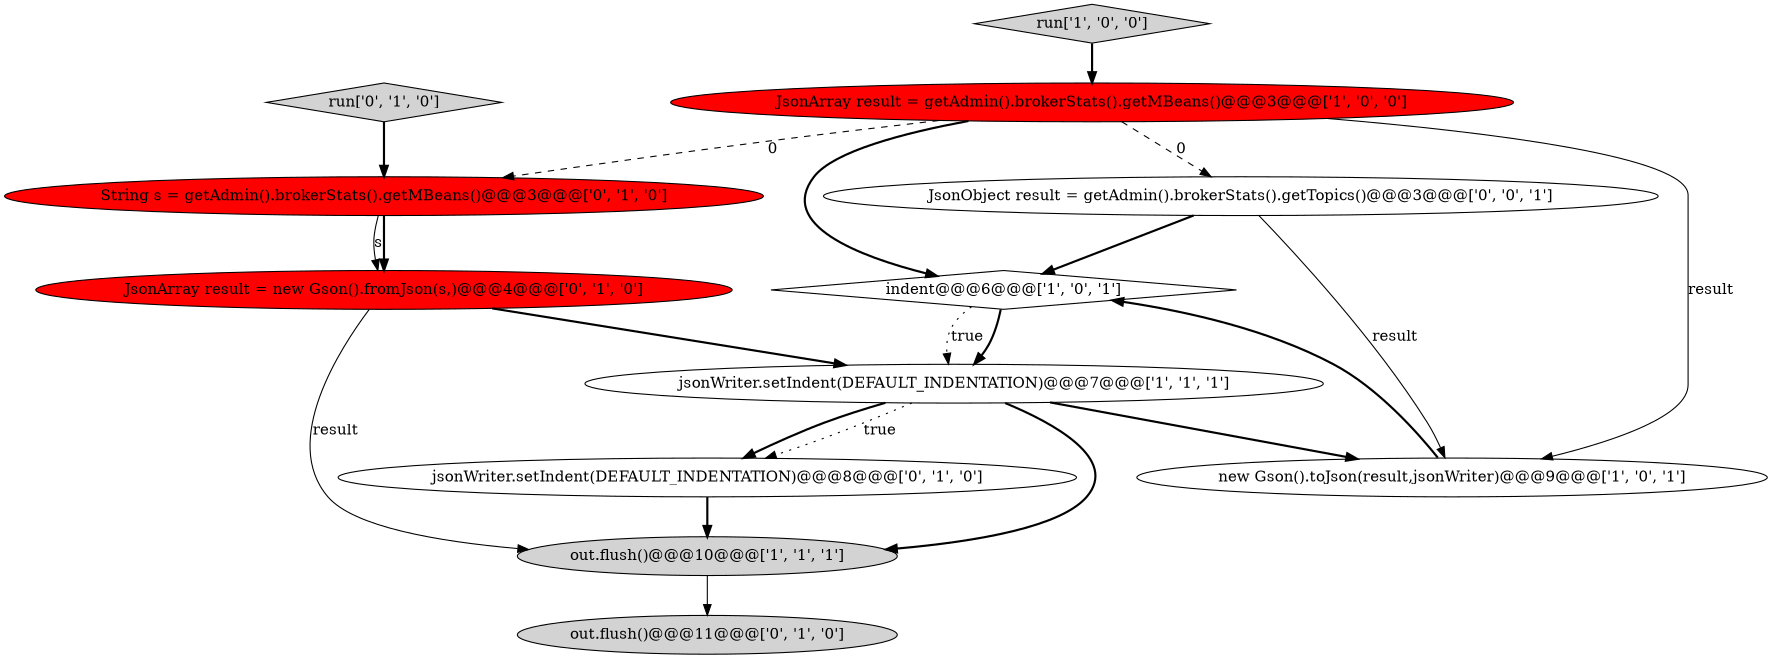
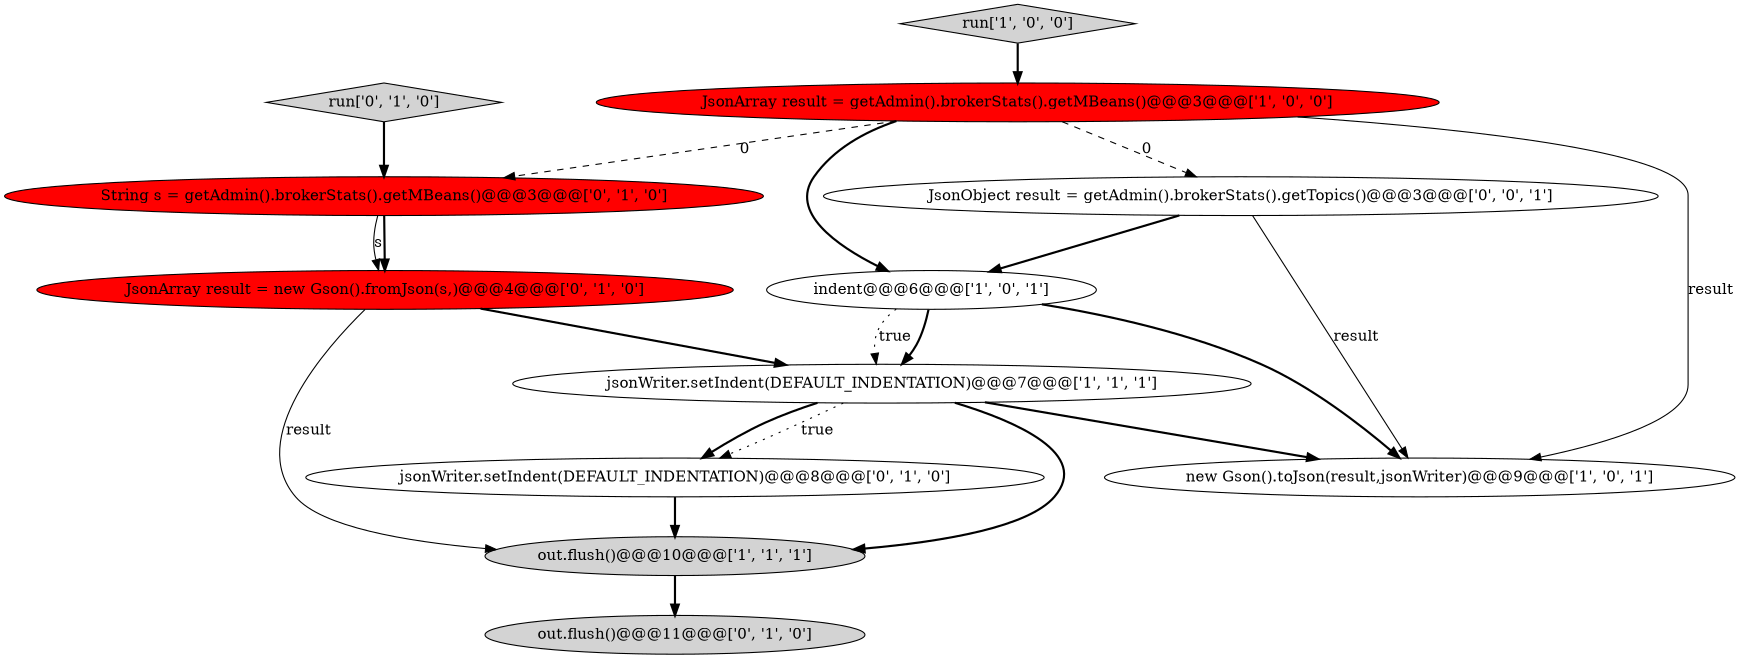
node "indent@@@6@@@['1', '0', '1']": shape diamond -> ellipse
edge "new Gson().toJson(result,jsonWriter)@@@9@@@['1', '0', '1']" -> "indent@@@6@@@['1', '0', '1']": reversed
edge "out.flush()@@@10@@@['1', '1', '1']" -> "out.flush()@@@11@@@['0', '1', '0']": style solid -> bold
